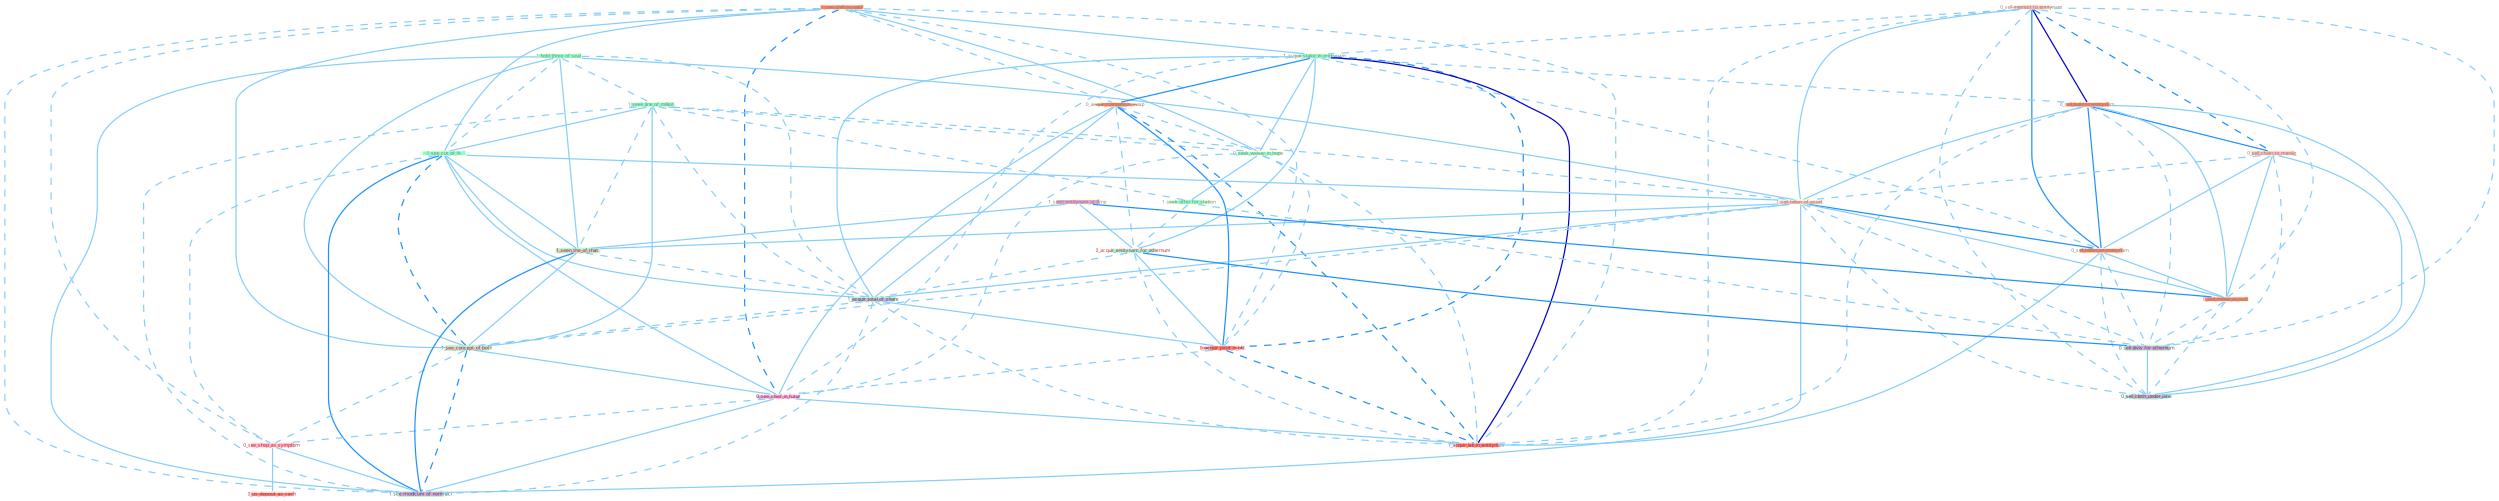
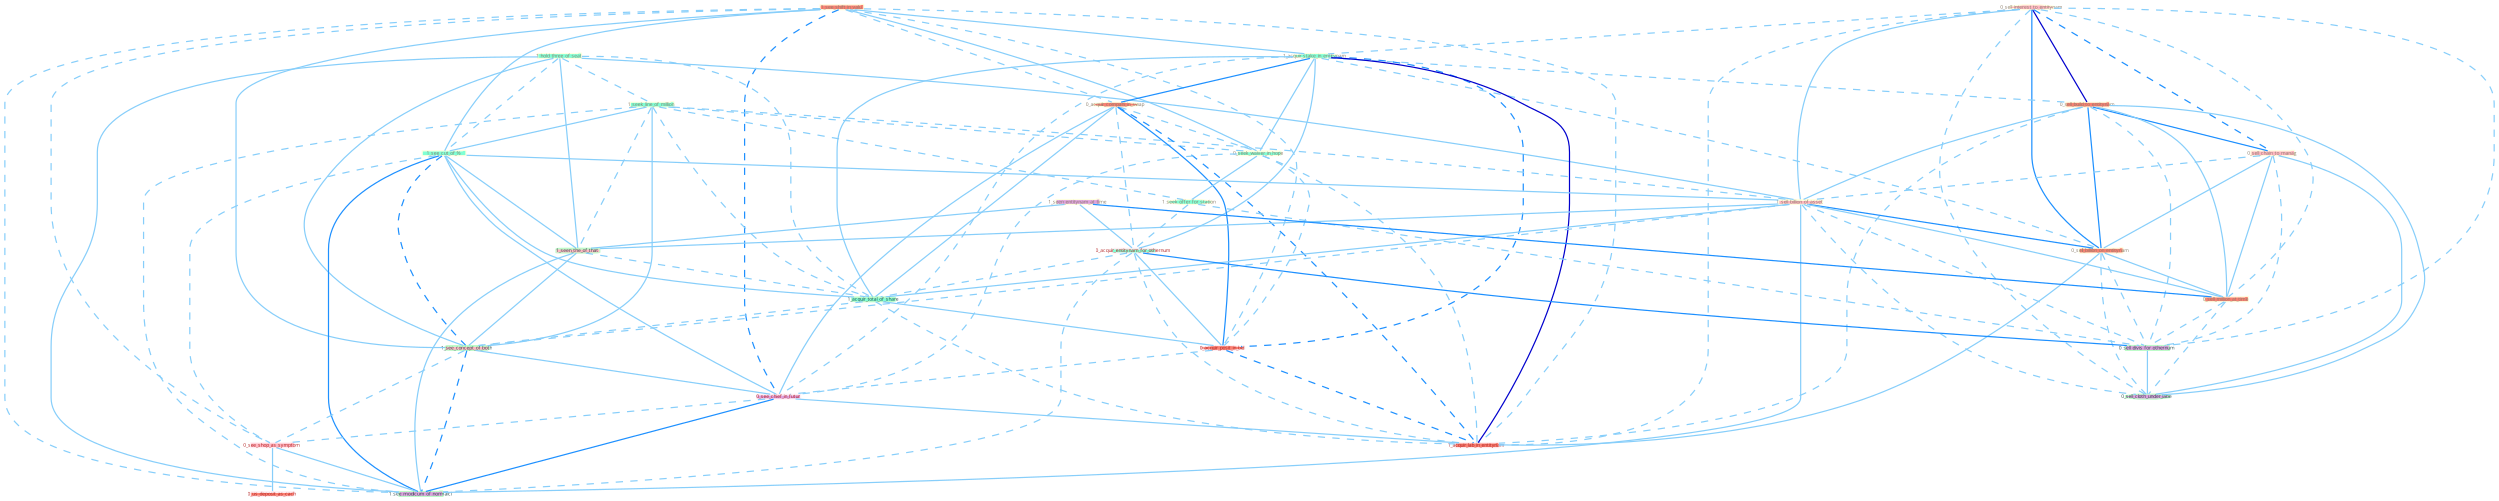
node "1_acquir_total_of_share": fillcolor plum -> aquamarine
edge "1_seen_the_of_that" -- "1_see_modicum_of_normalci": color #1e90ff -> #87cefa
edge "0_see_chief_in_futur" -- "1_see_modicum_of_normalci": color #87cefa -> #1e90ff
edge "1_acquir_total_of_share" -- "1_see_modicum_of_normalci": now "0_acquir_entitynam_for_othernum" -- "1_see_modicum_of_normalci"
